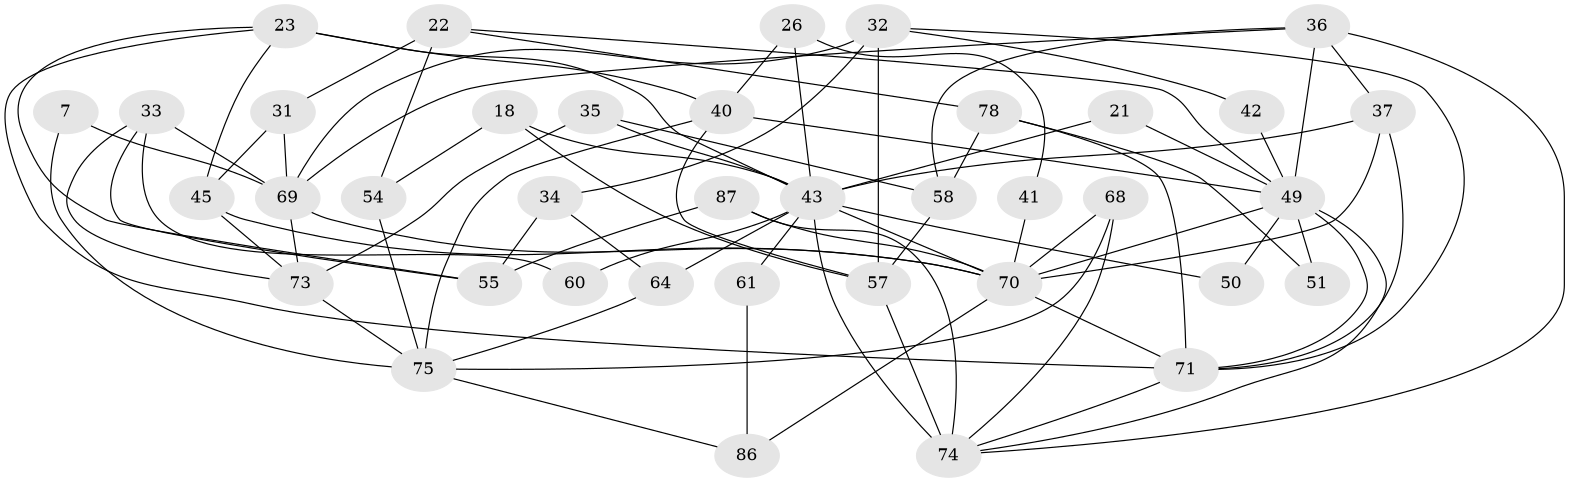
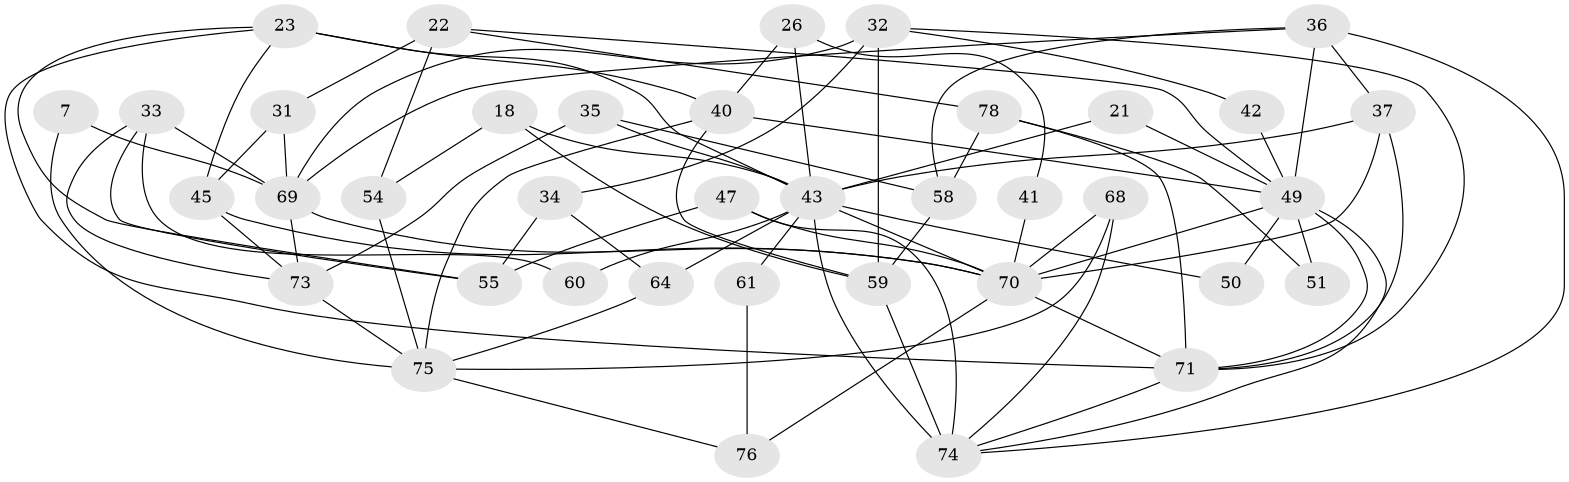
node "87": label "87" -> "47"
node "57": label "57" -> "59"
node "86": label "86" -> "76"
